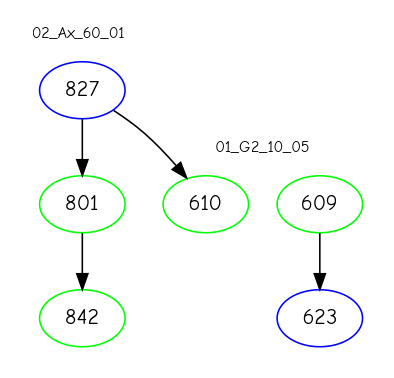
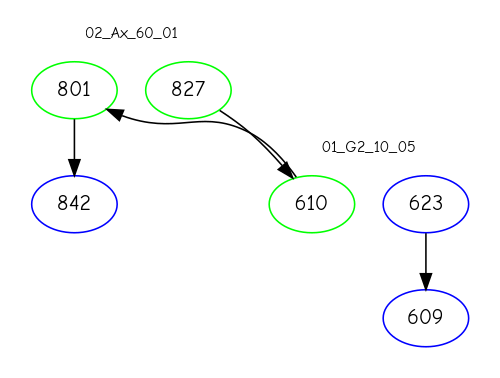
node "827": color blue -> green
edge "827" -> "801": now "610" -> "801"
node "609": color green -> blue
edge "609" -> "623": reversed
node "842": color green -> blue
